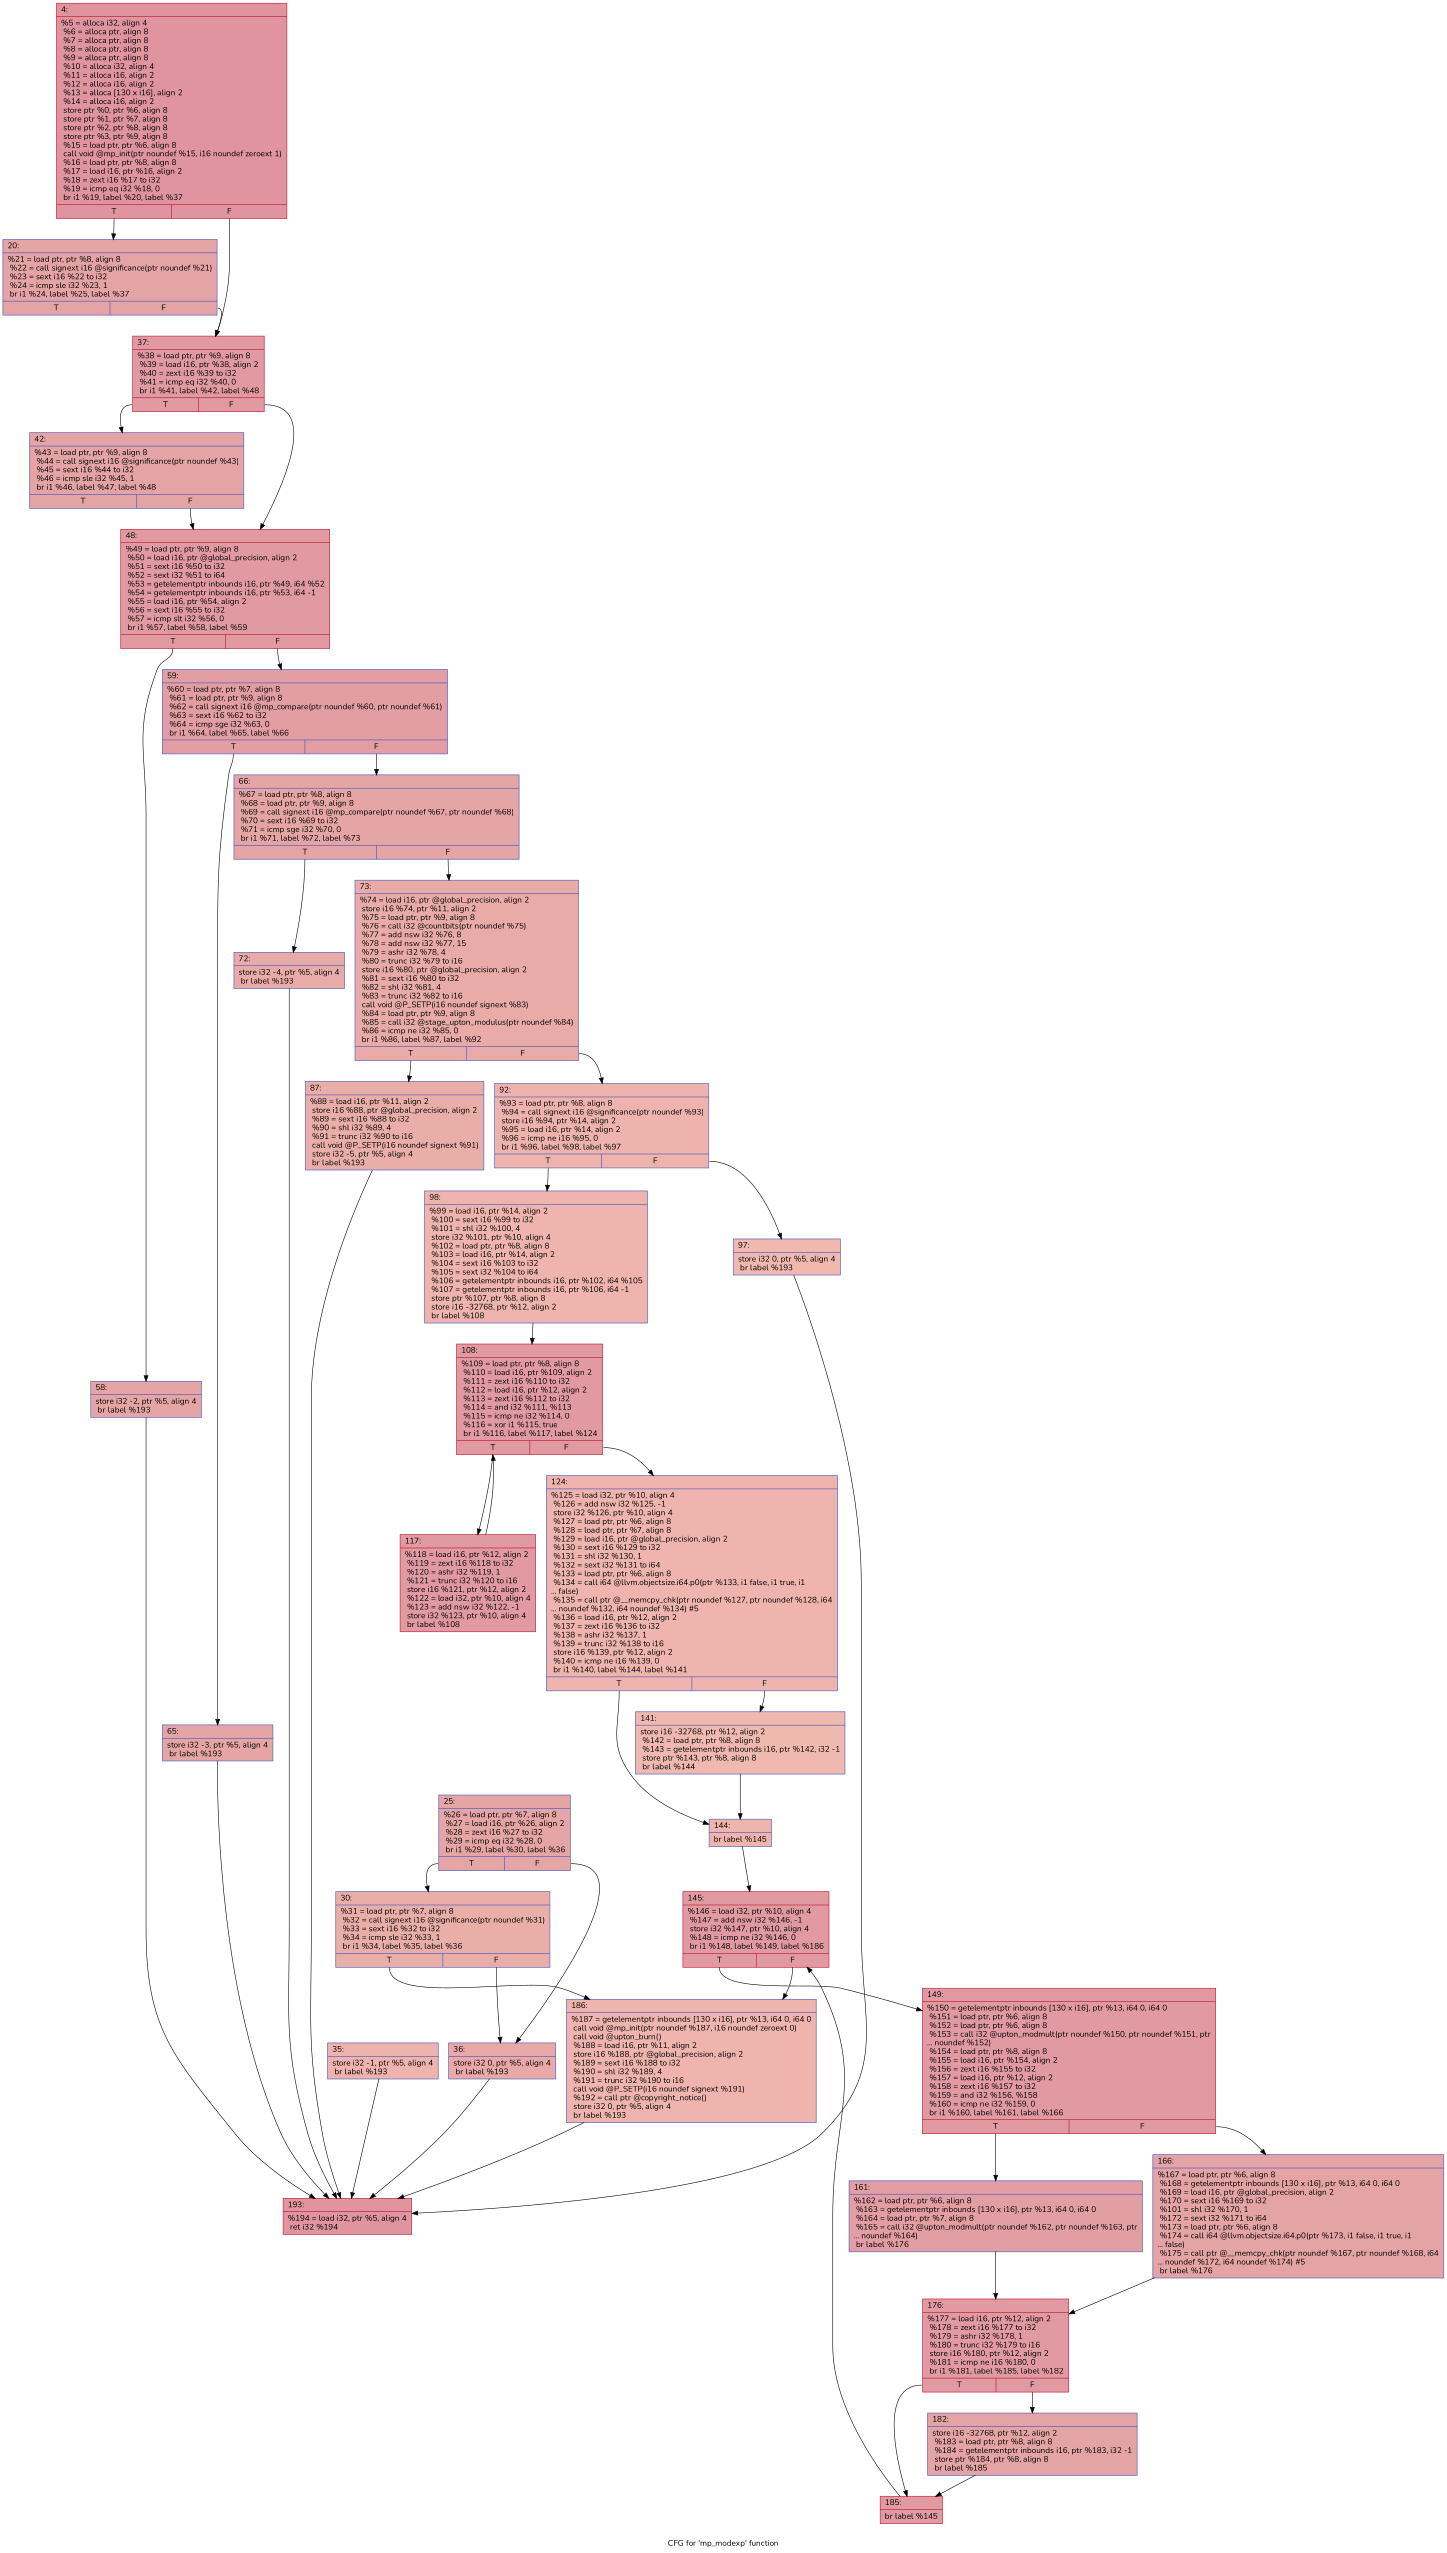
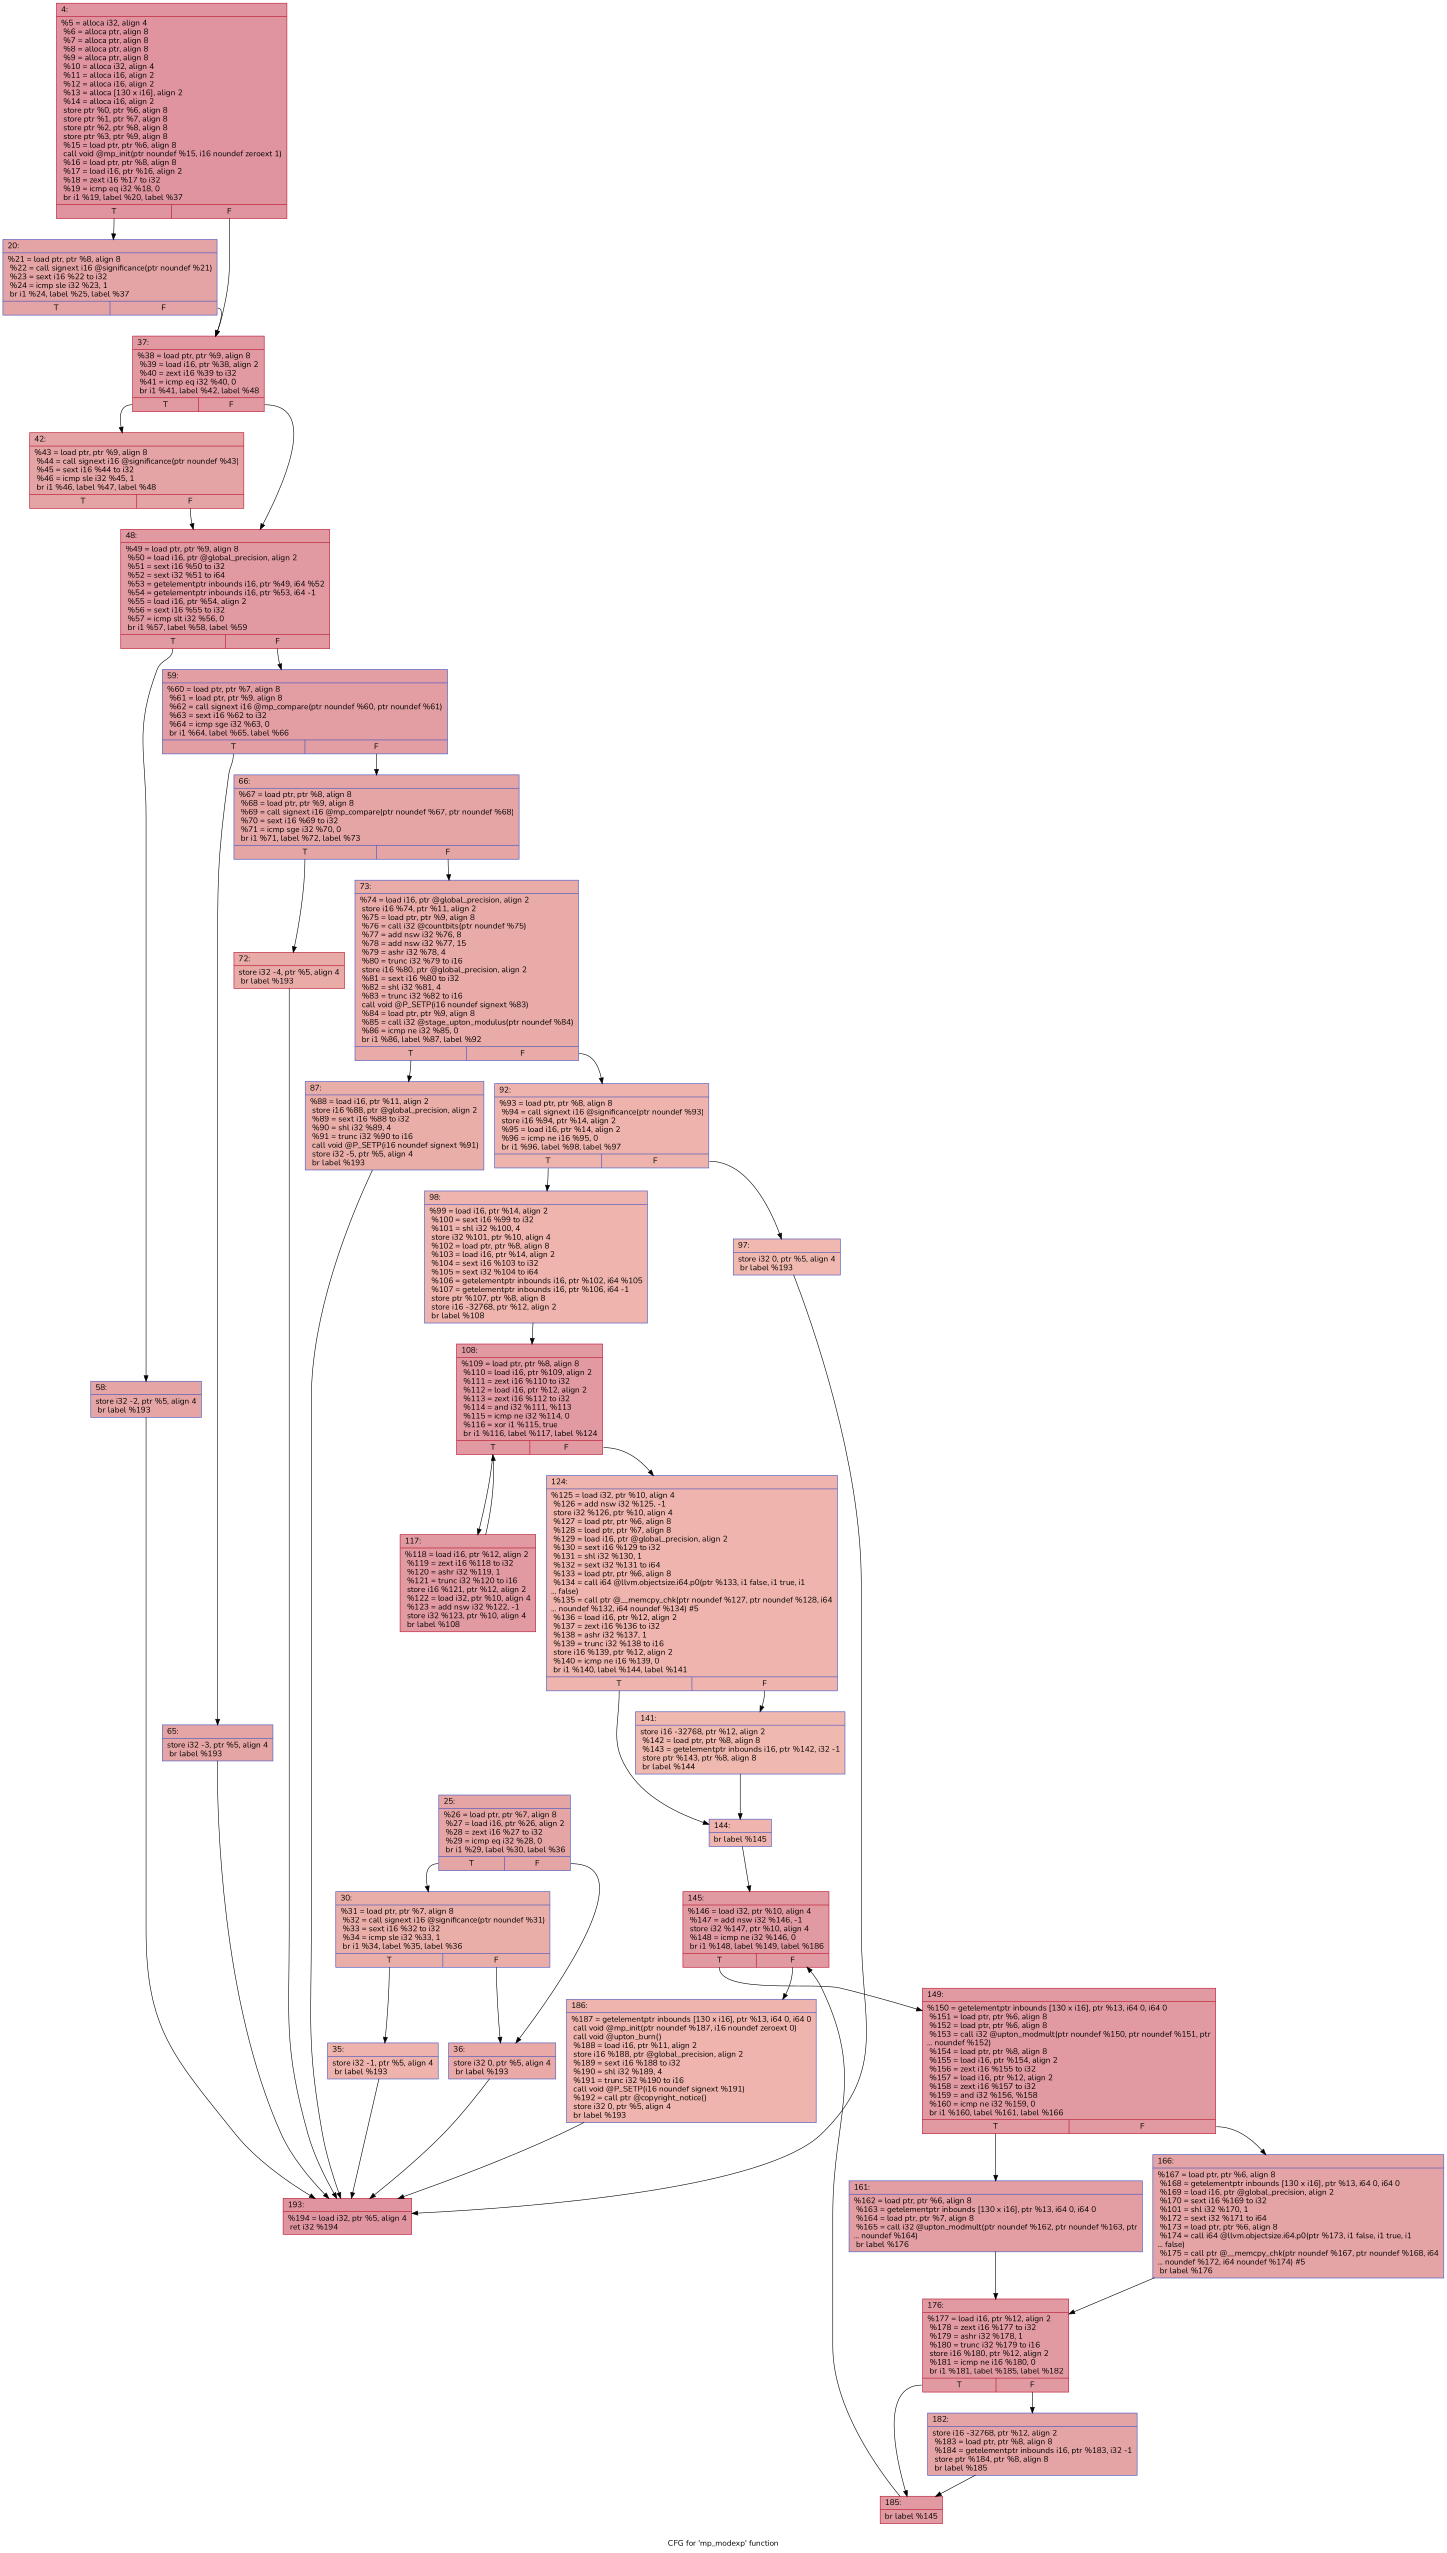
node "42:": color #3d50c3ff -> #b70d28ff
node "72:": color #3d50c3ff -> #b70d28ff
edge "30:" -> "186:": now "30:" -> "35:"
